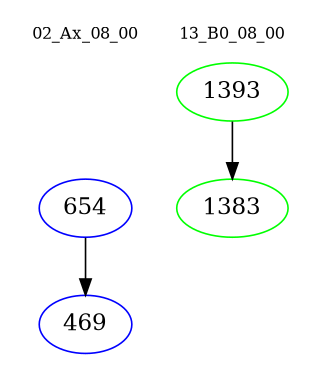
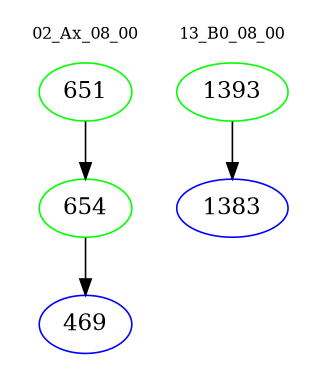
node "651": added
node "654": color blue -> green
node "1383": color green -> blue
